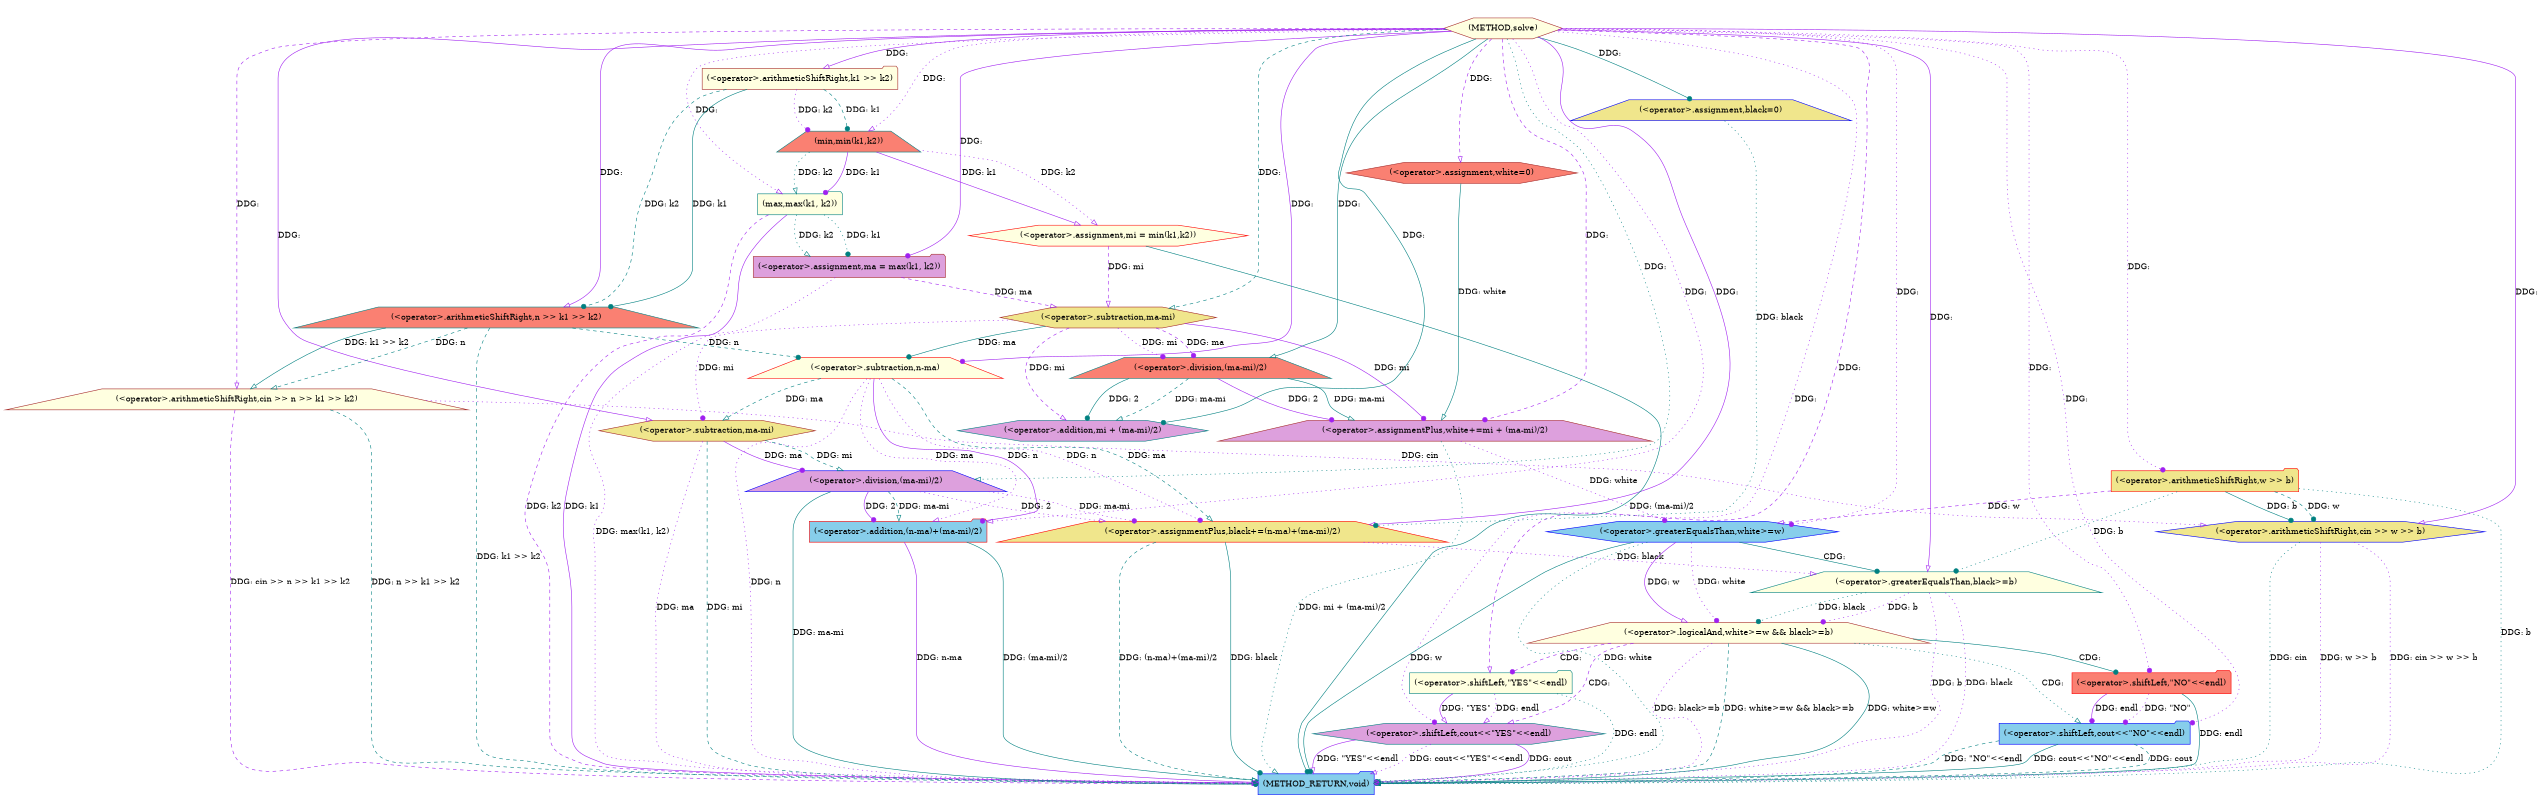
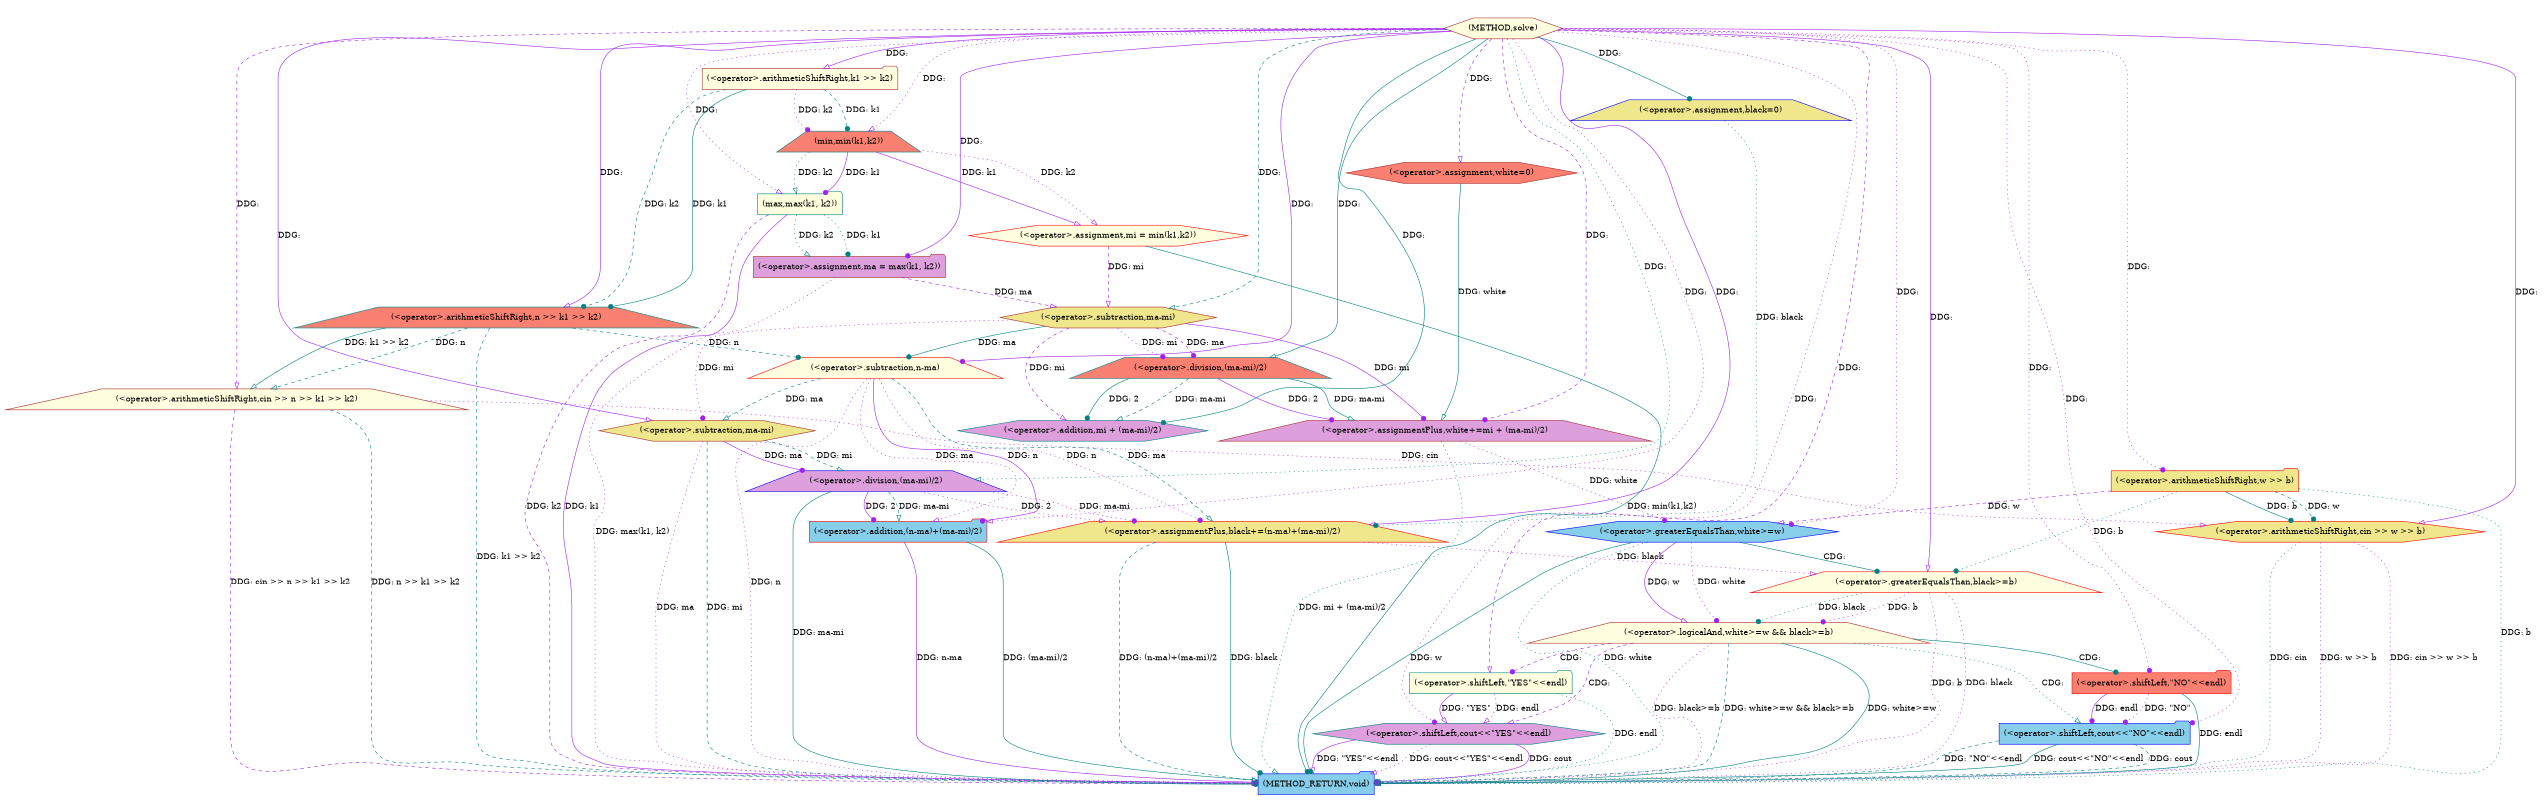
edge "(<operator>.assignment,mi = min(k1,k2))" -> "(METHOD_RETURN,void)": label "DDG: (ma-mi)/2" -> "DDG: min(k1,k2)"
node "(<operator>.arithmeticShiftRight,cin >> w >> b)": color blue -> red
node "(<operator>.greaterEqualsThan,black>=b)": color teal -> red
